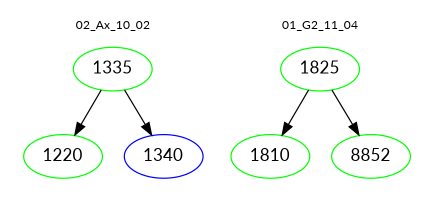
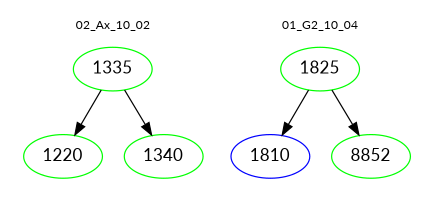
cluster "01_G2_11_04": label "01_G2_11_04" -> "01_G2_10_04"
node "1340": color blue -> green
node "1810": color green -> blue
